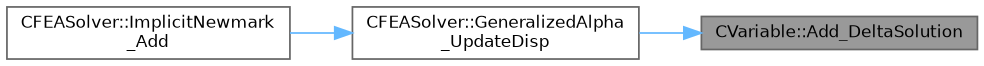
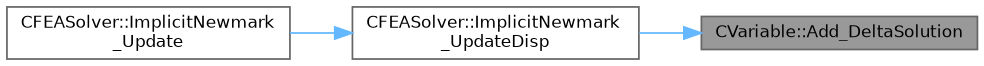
node "CFEASolver::ImplicitNewmark _Add": label "CFEASolver::ImplicitNewmark _Add" -> "CFEASolver::ImplicitNewmark _Update"
node "CFEASolver::GeneralizedAlpha _UpdateDisp": label "CFEASolver::GeneralizedAlpha _UpdateDisp" -> "CFEASolver::ImplicitNewmark _UpdateDisp"
